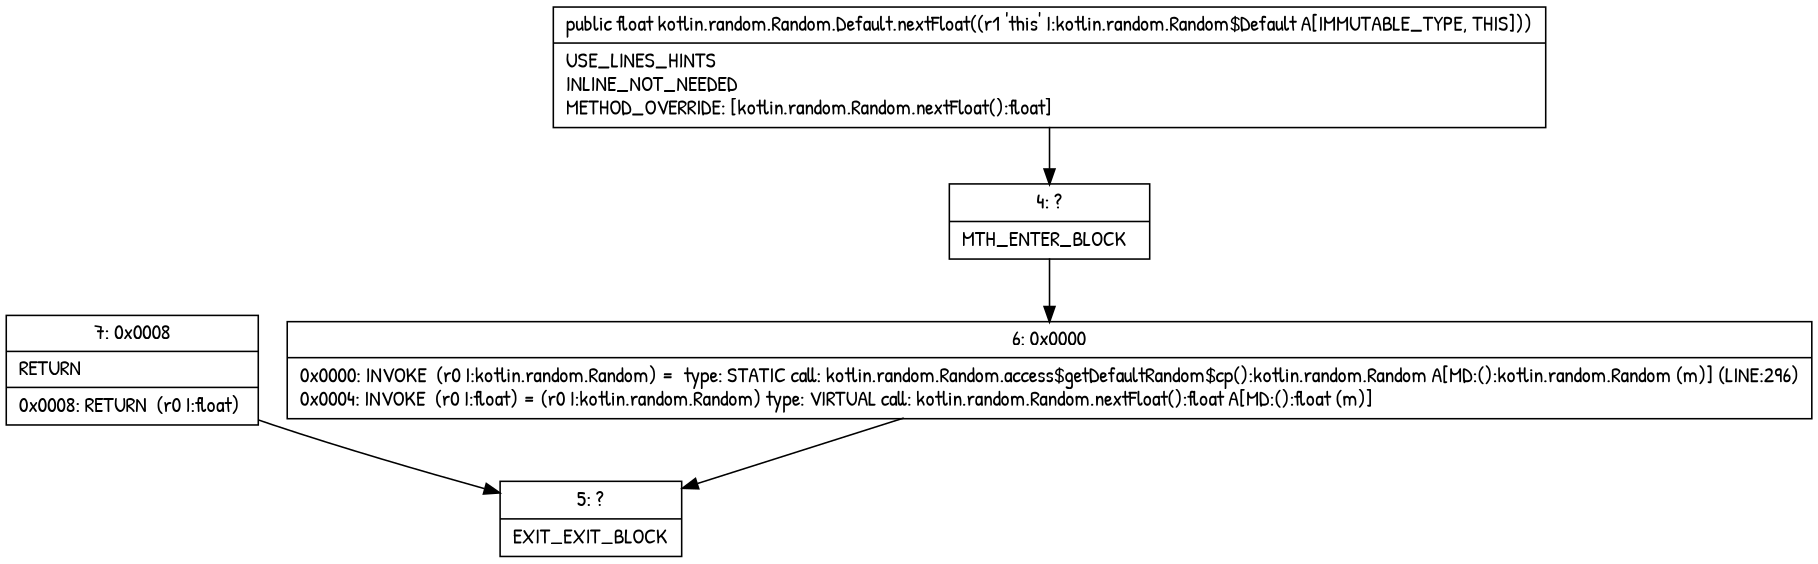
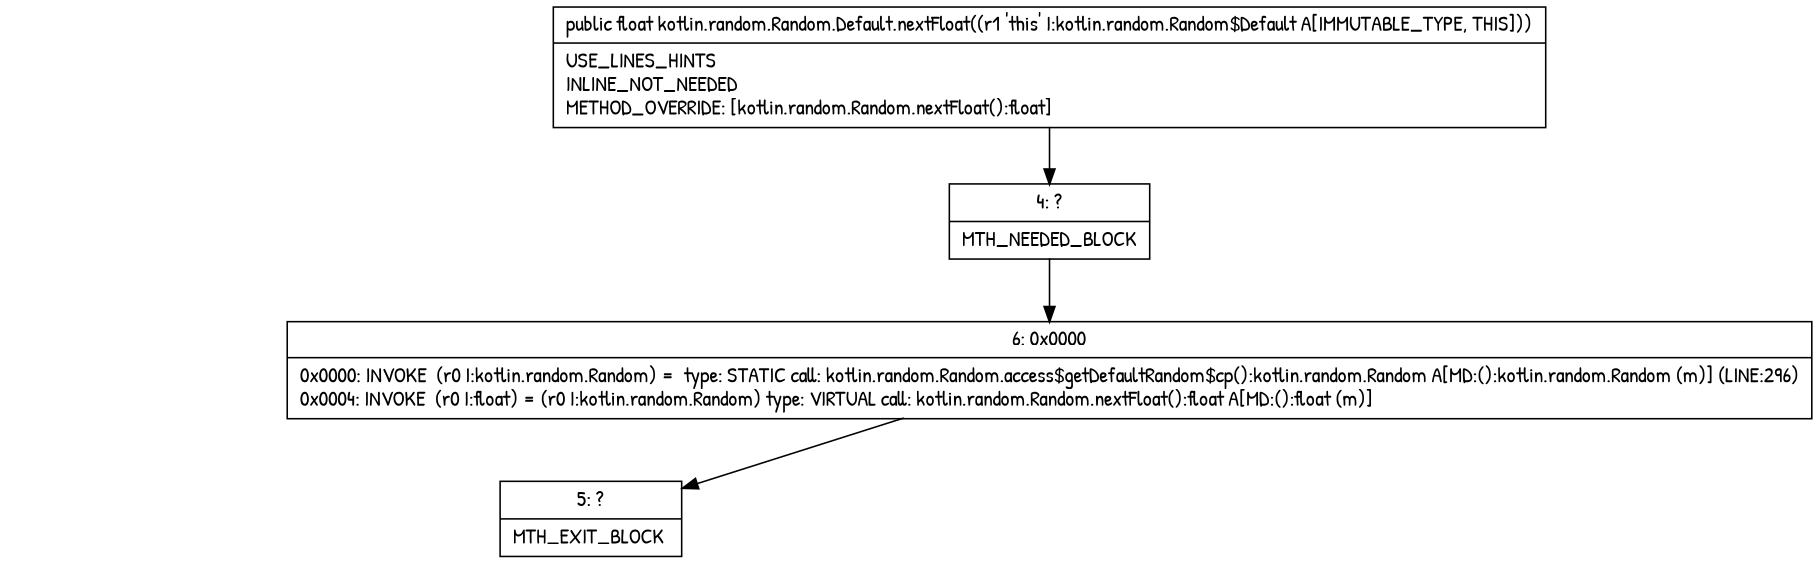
node "4: ?": text "MTH_ENTER_BLOCK" -> "MTH_NEEDED_BLOCK"
node "7: 0x0008": removed
node "5: ?": text "EXIT_EXIT_BLOCK" -> "MTH_EXIT_BLOCK"
